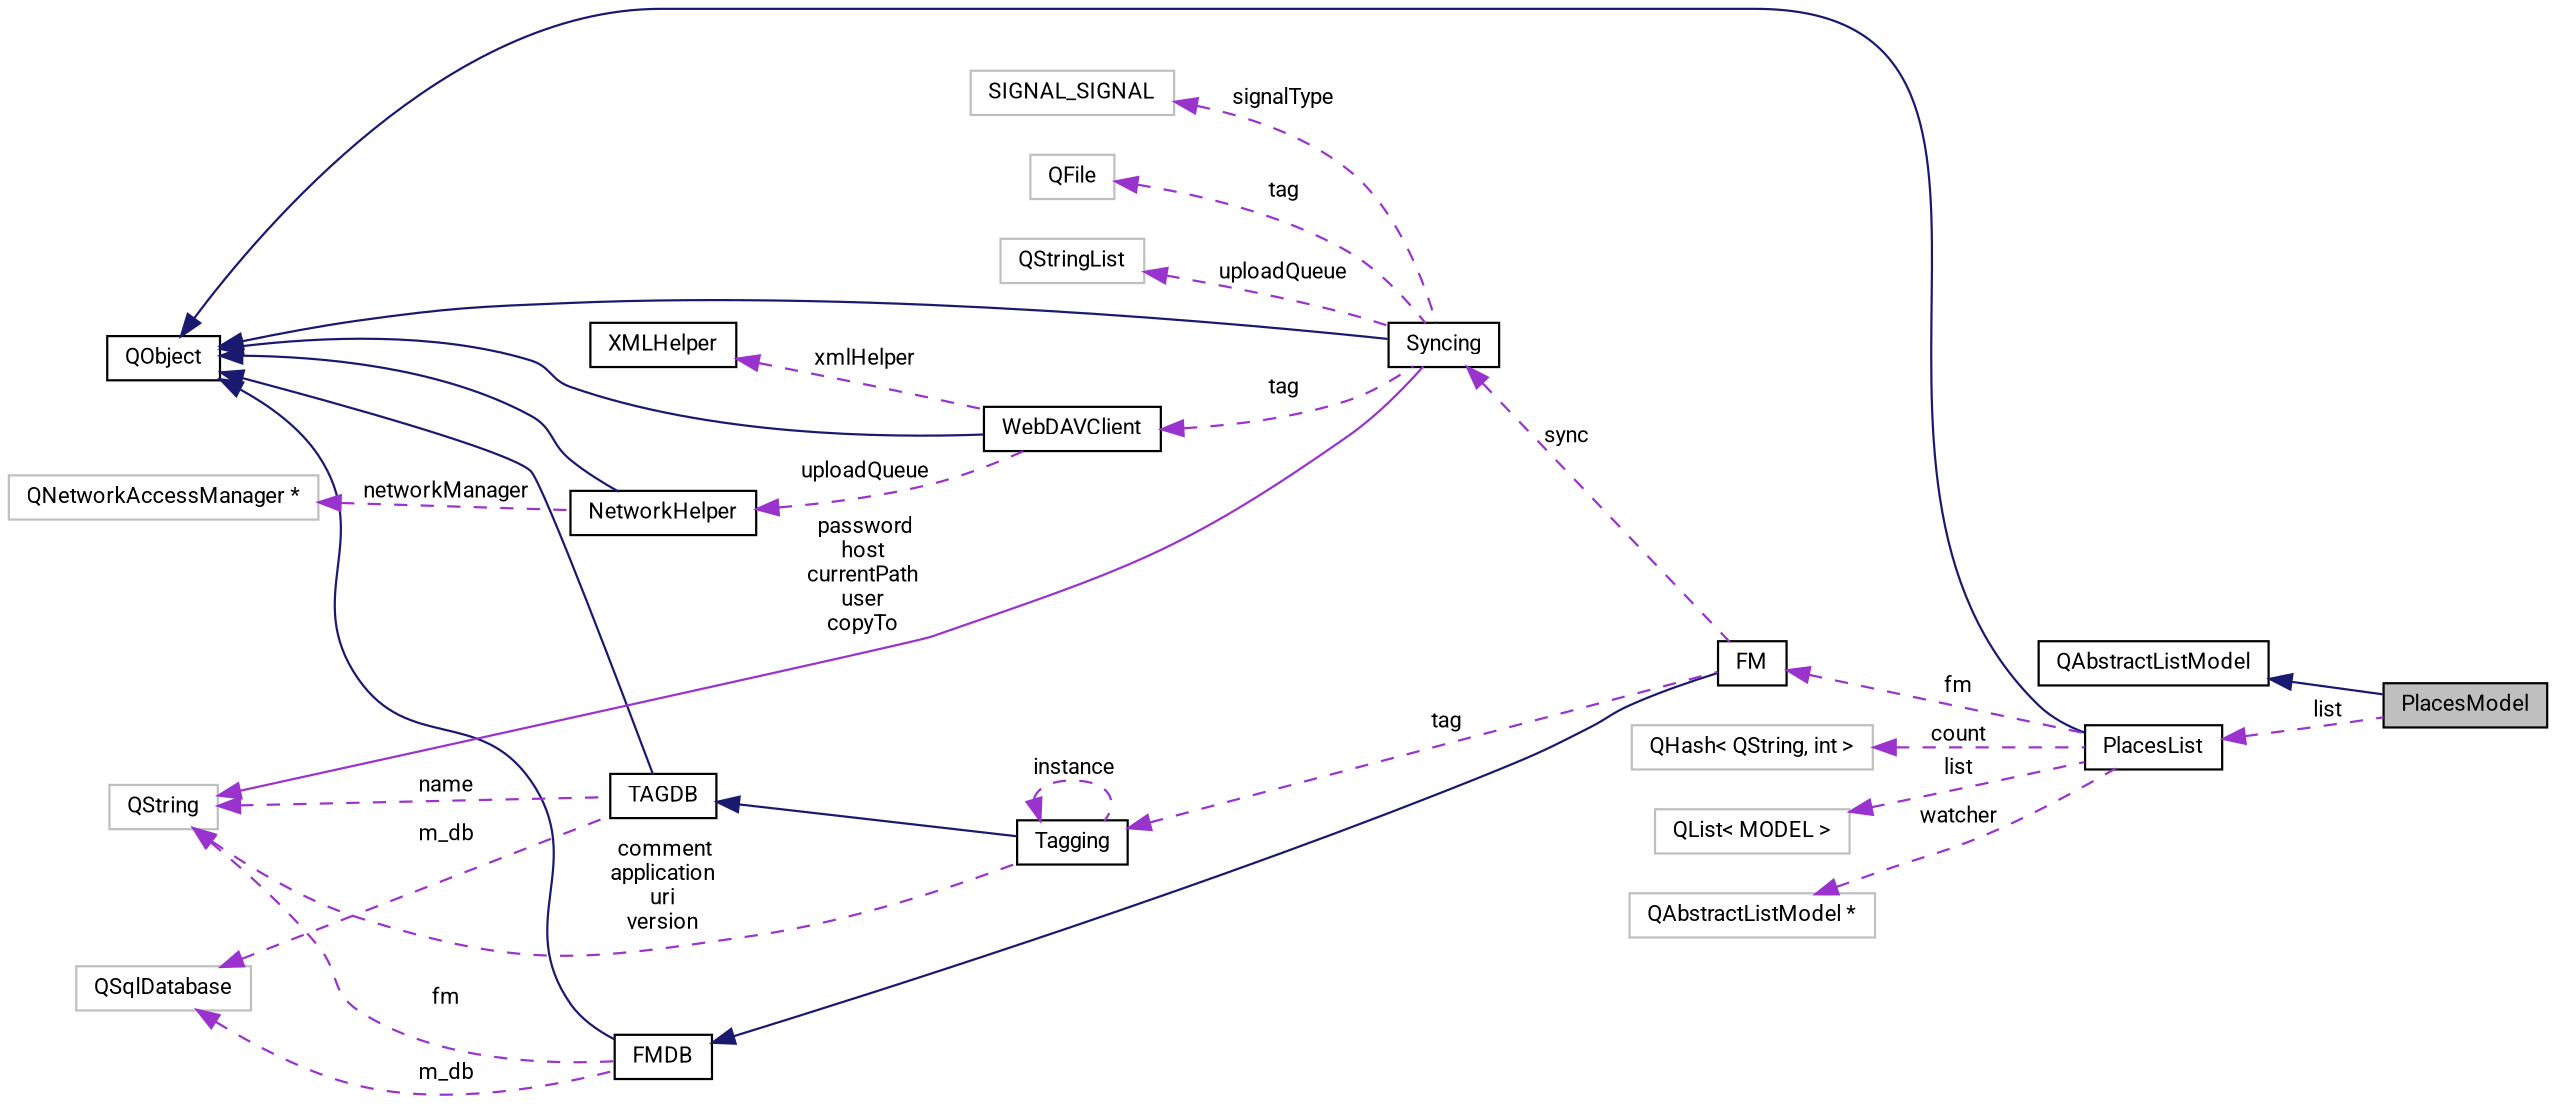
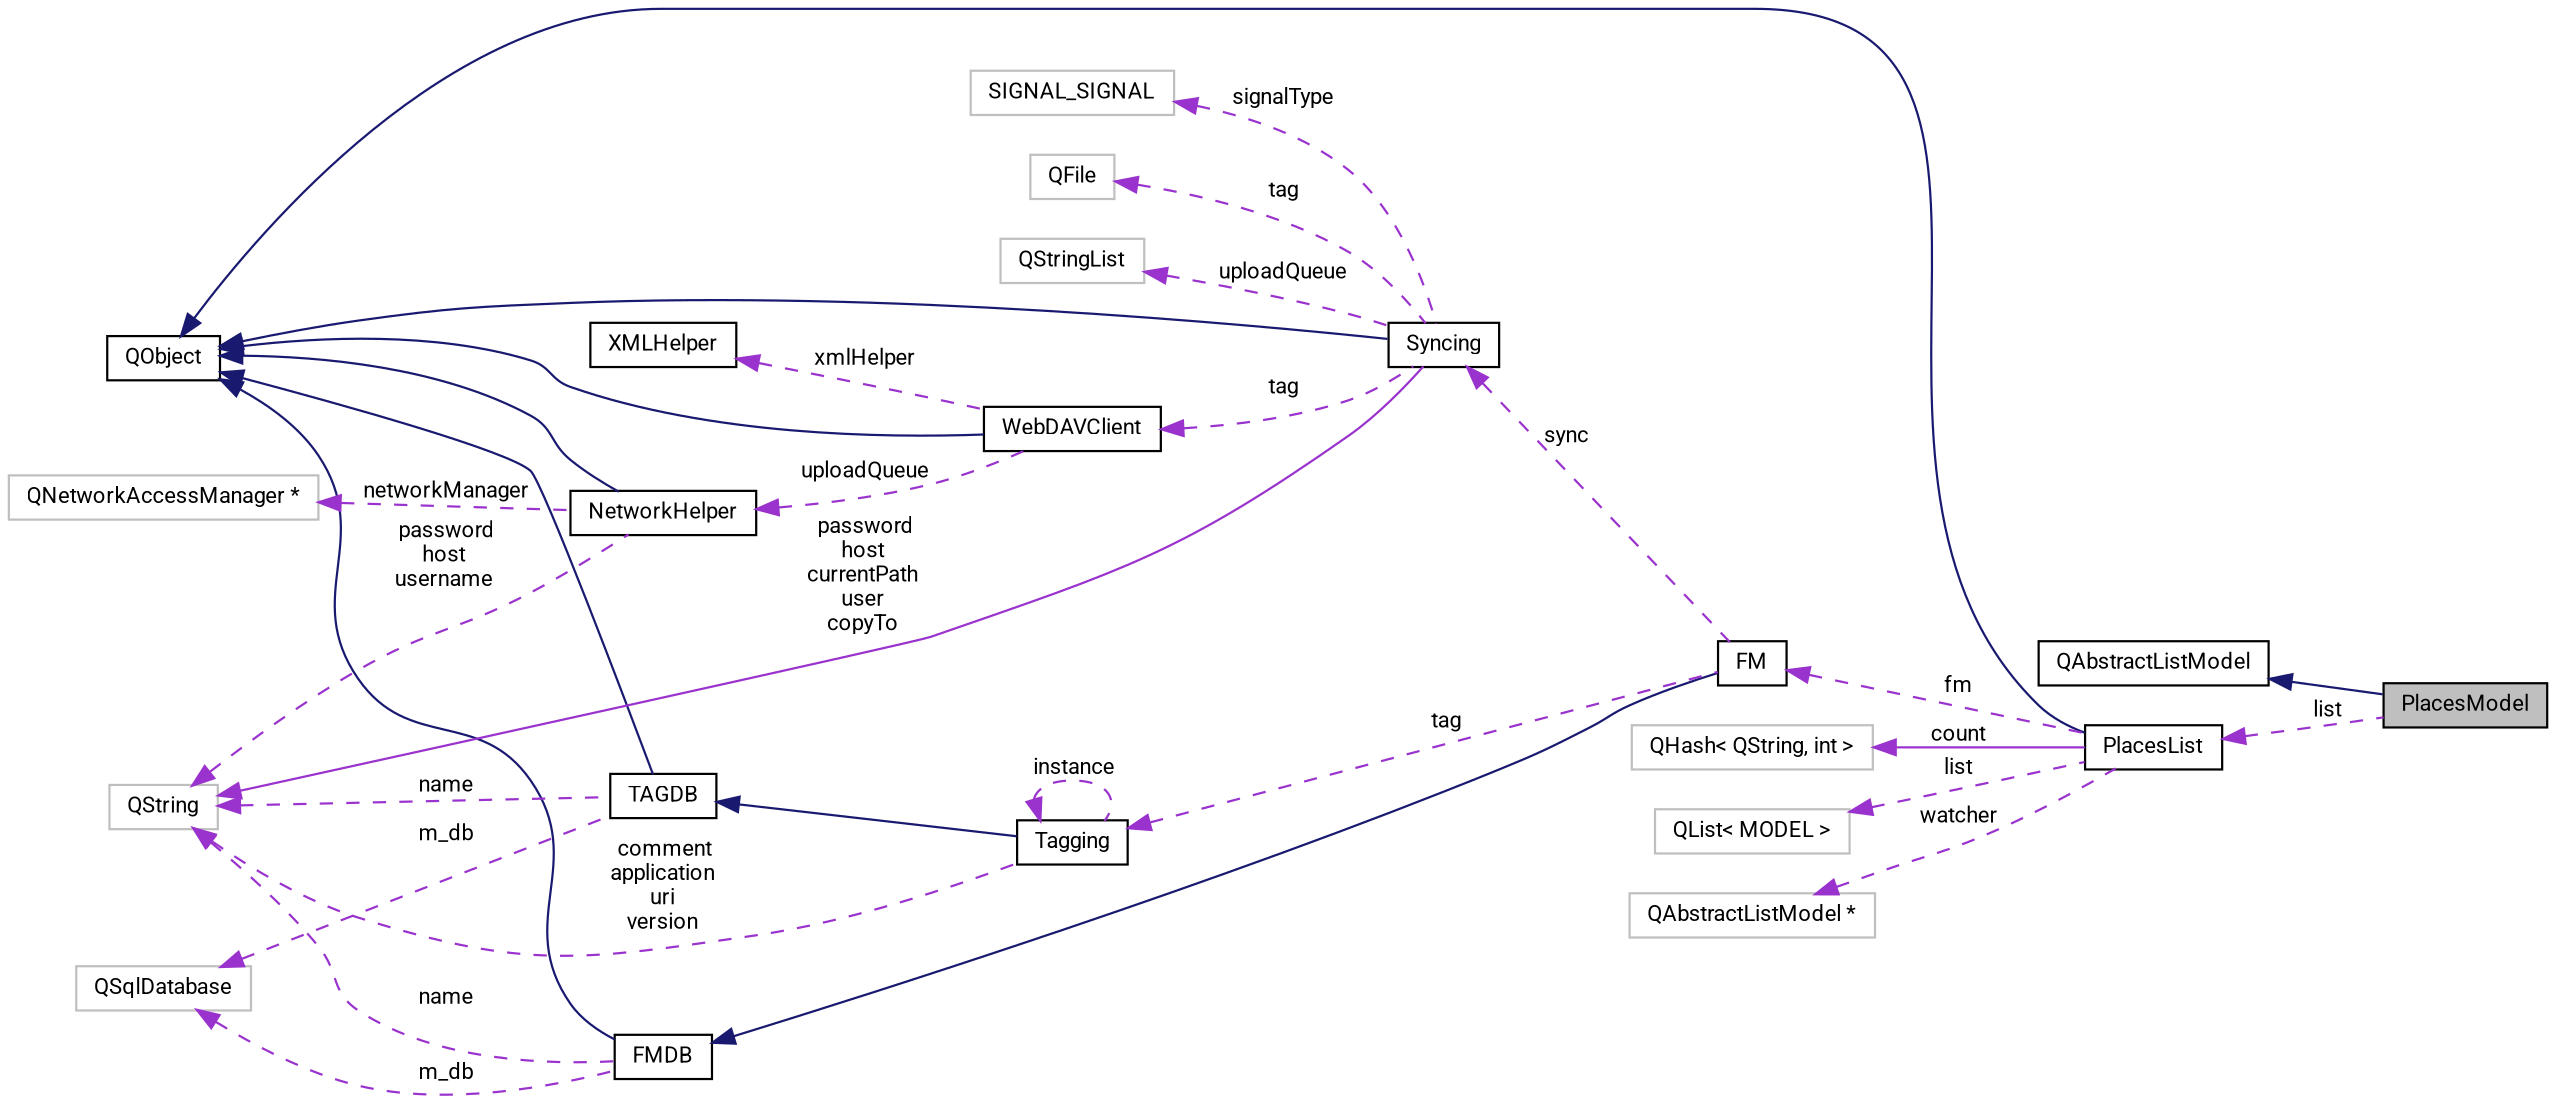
edge "NetworkHelper" -> "QString": added, label "password host username"
edge "PlacesList" -> "QHash< QString, int >": style dashed -> solid
edge "FMDB" -> "QString": label " fm" -> " name"
